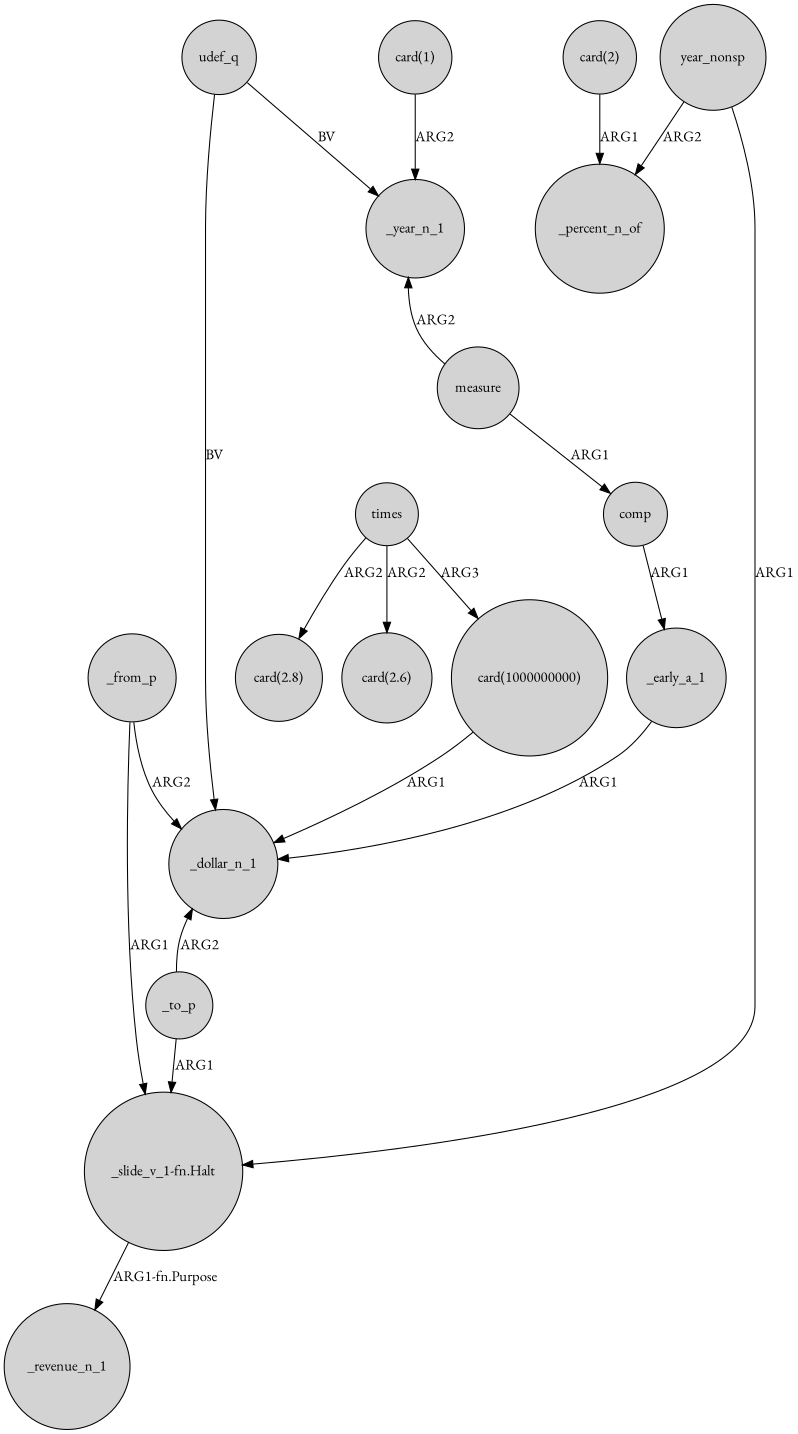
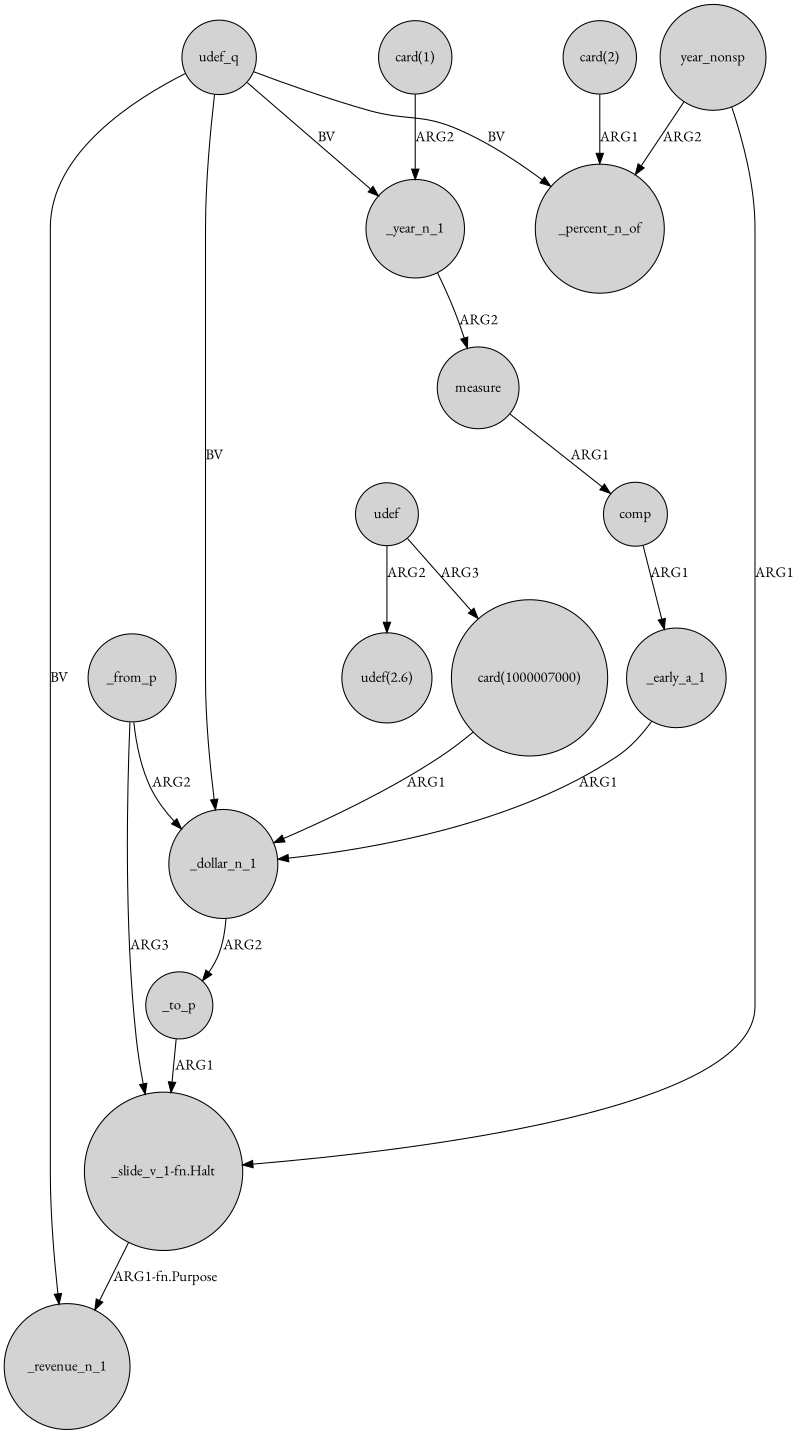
edge "udef_q" -> "_percent_n_of": added, label "BV"
edge "measure" -> "_year_n_1": reversed
node "times": label "times" -> "udef"
edge "udef_q" -> "_revenue_n_1": added, label "BV"
node "card(2.8)": removed
node "card(2.6)": label "card(2.6)" -> "udef(2.6)"
node "card(1000000000)": label "card(1000000000)" -> "card(1000007000)"
edge "_to_p" -> "_dollar_n_1": reversed
edge "_from_p" -> "_slide_v_1-fn.Halt": label "ARG1" -> "ARG3"
